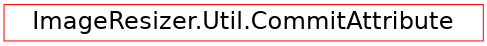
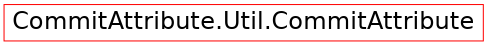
node "ImageResizer.Util.CommitAttribute": label "ImageResizer.Util.CommitAttribute" -> "CommitAttribute.Util.CommitAttribute"
